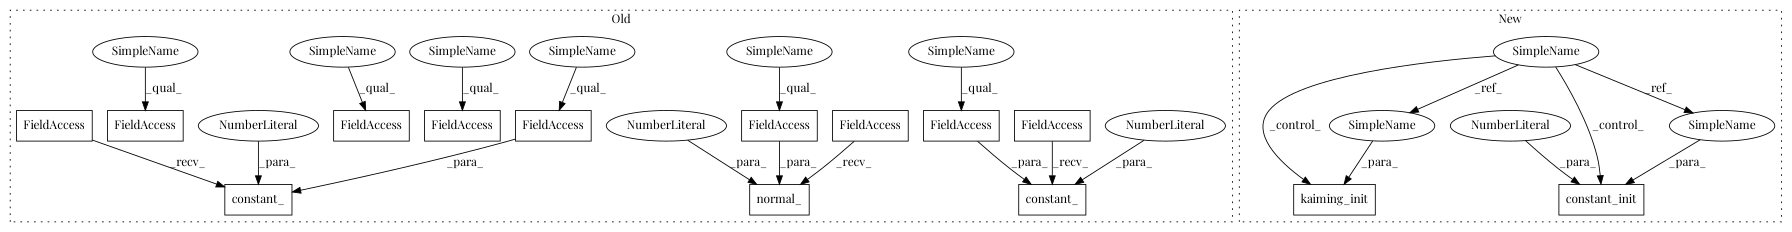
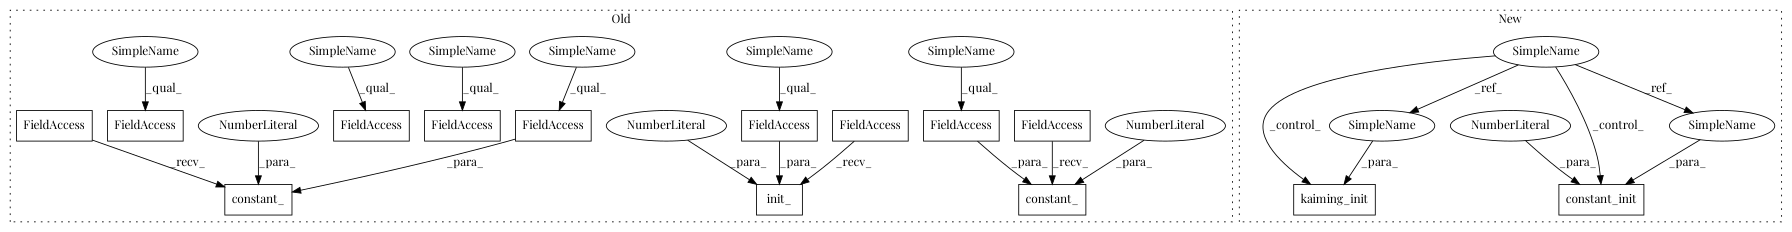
node "normal_": label "normal_" -> "init_"
